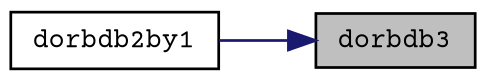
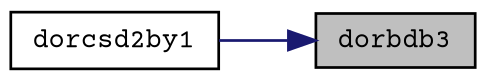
node "dorbdb2by1": label "dorbdb2by1" -> "dorcsd2by1"
